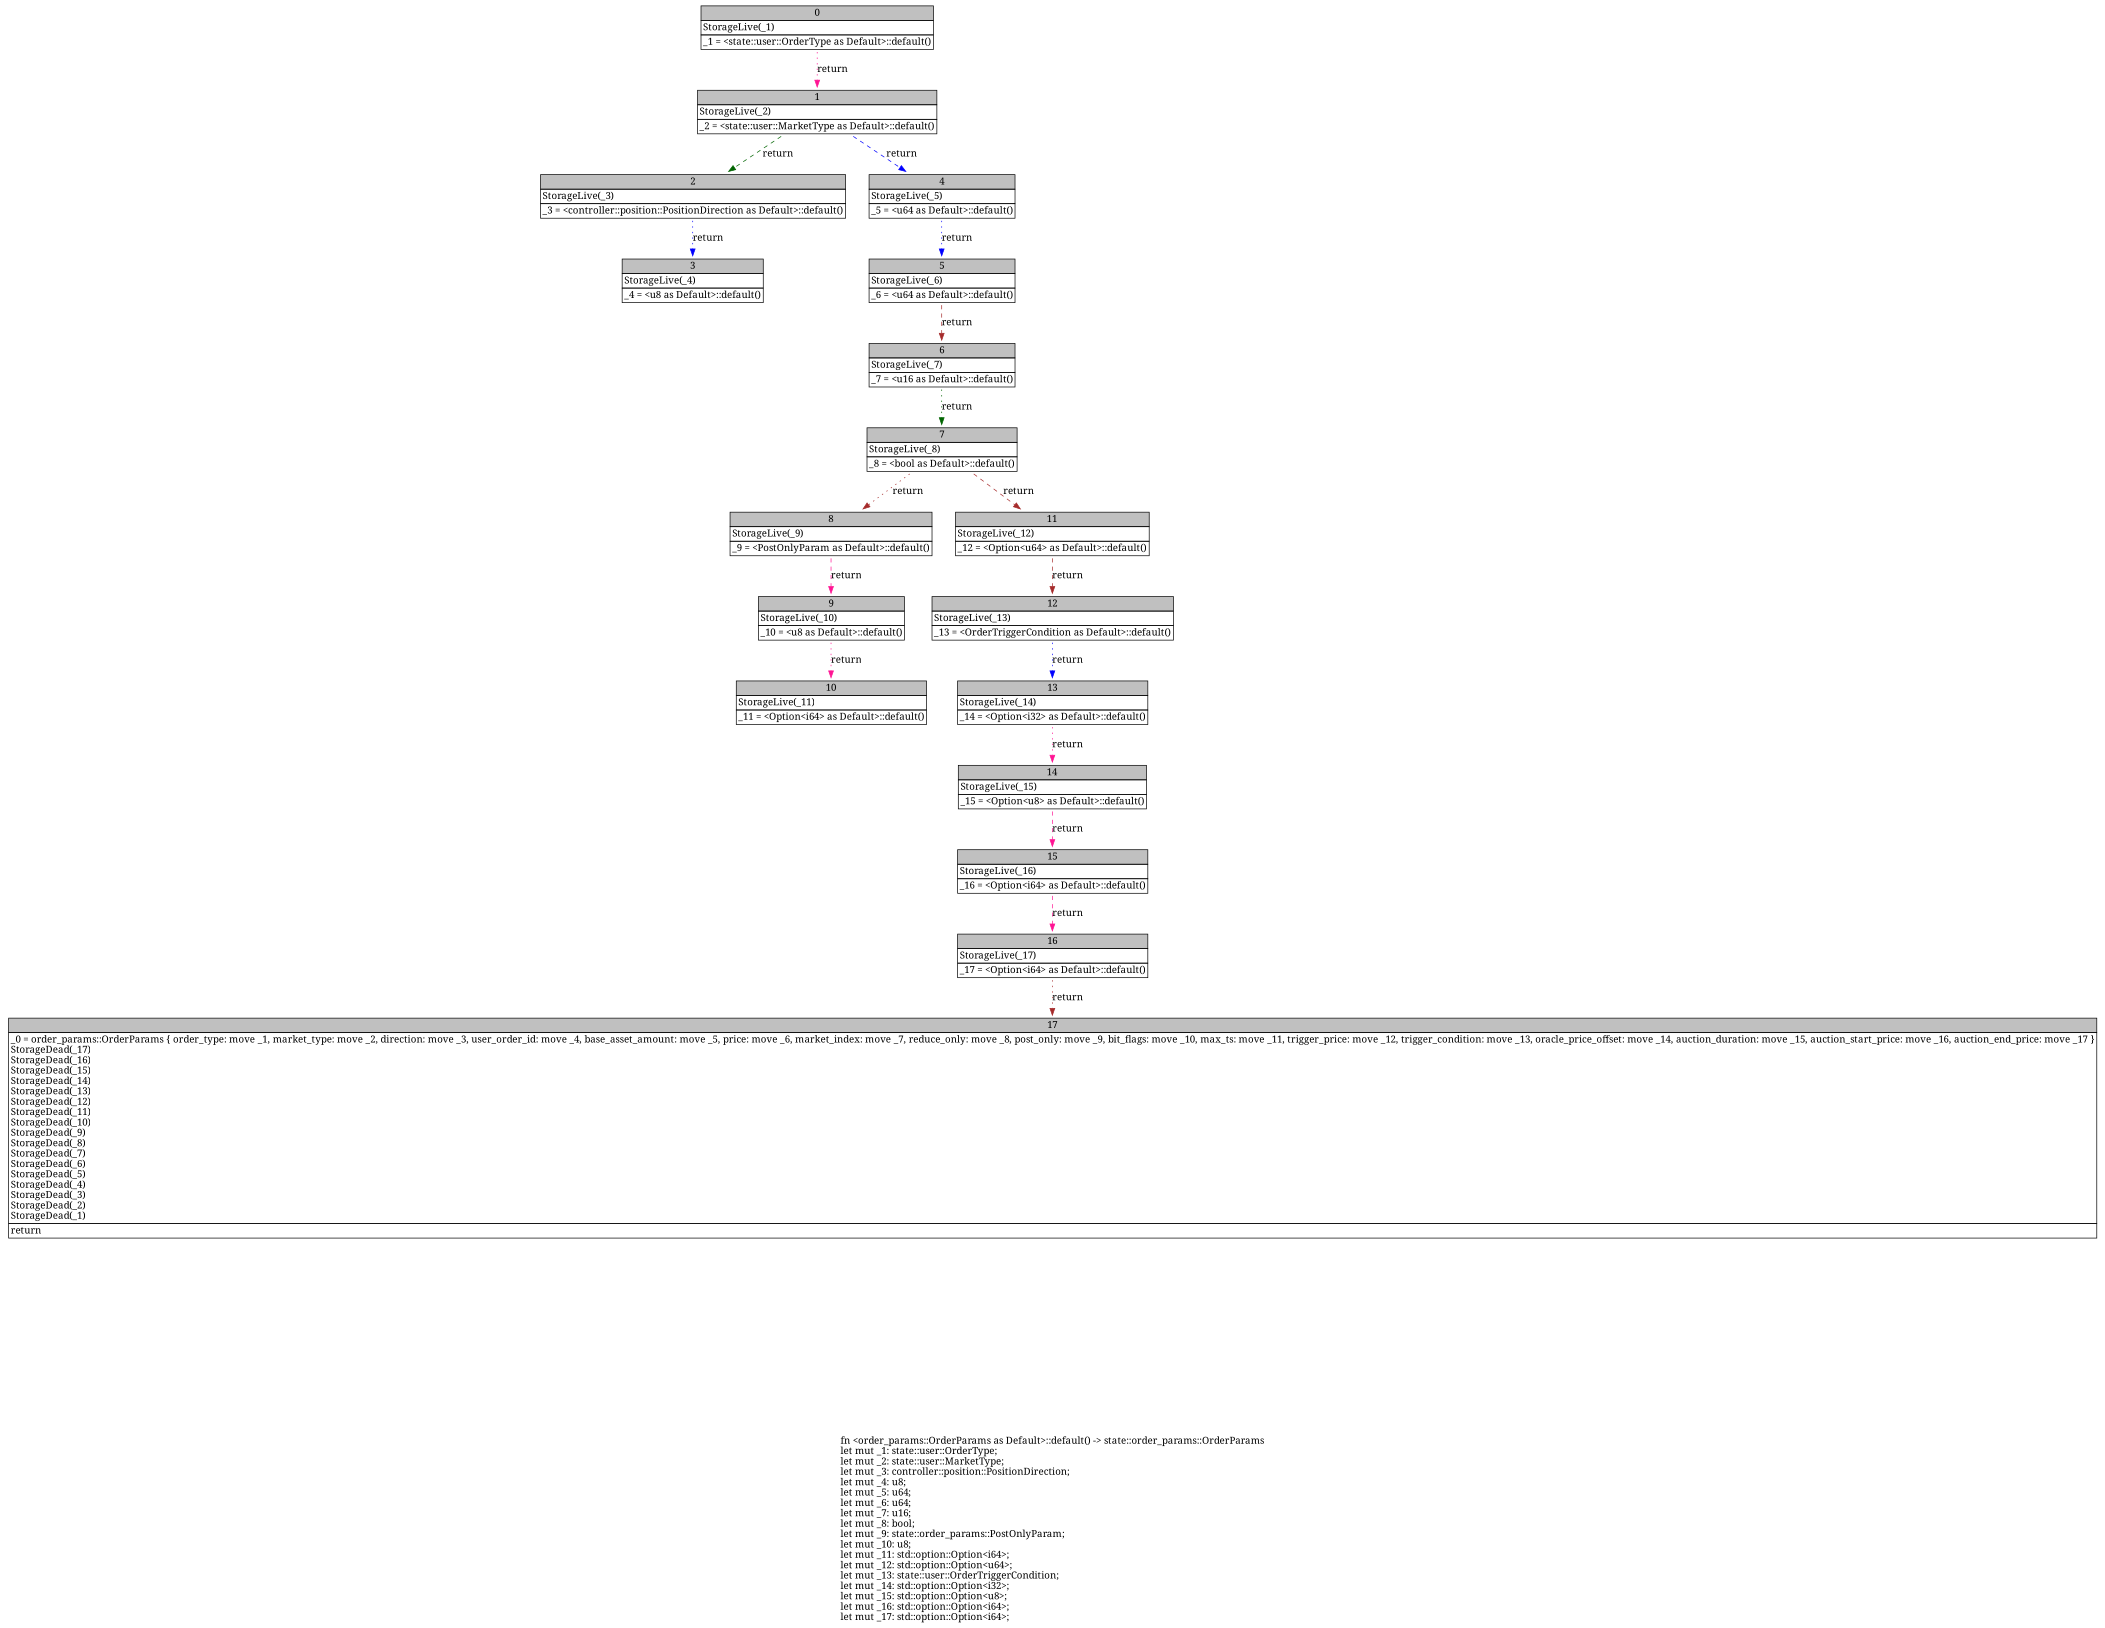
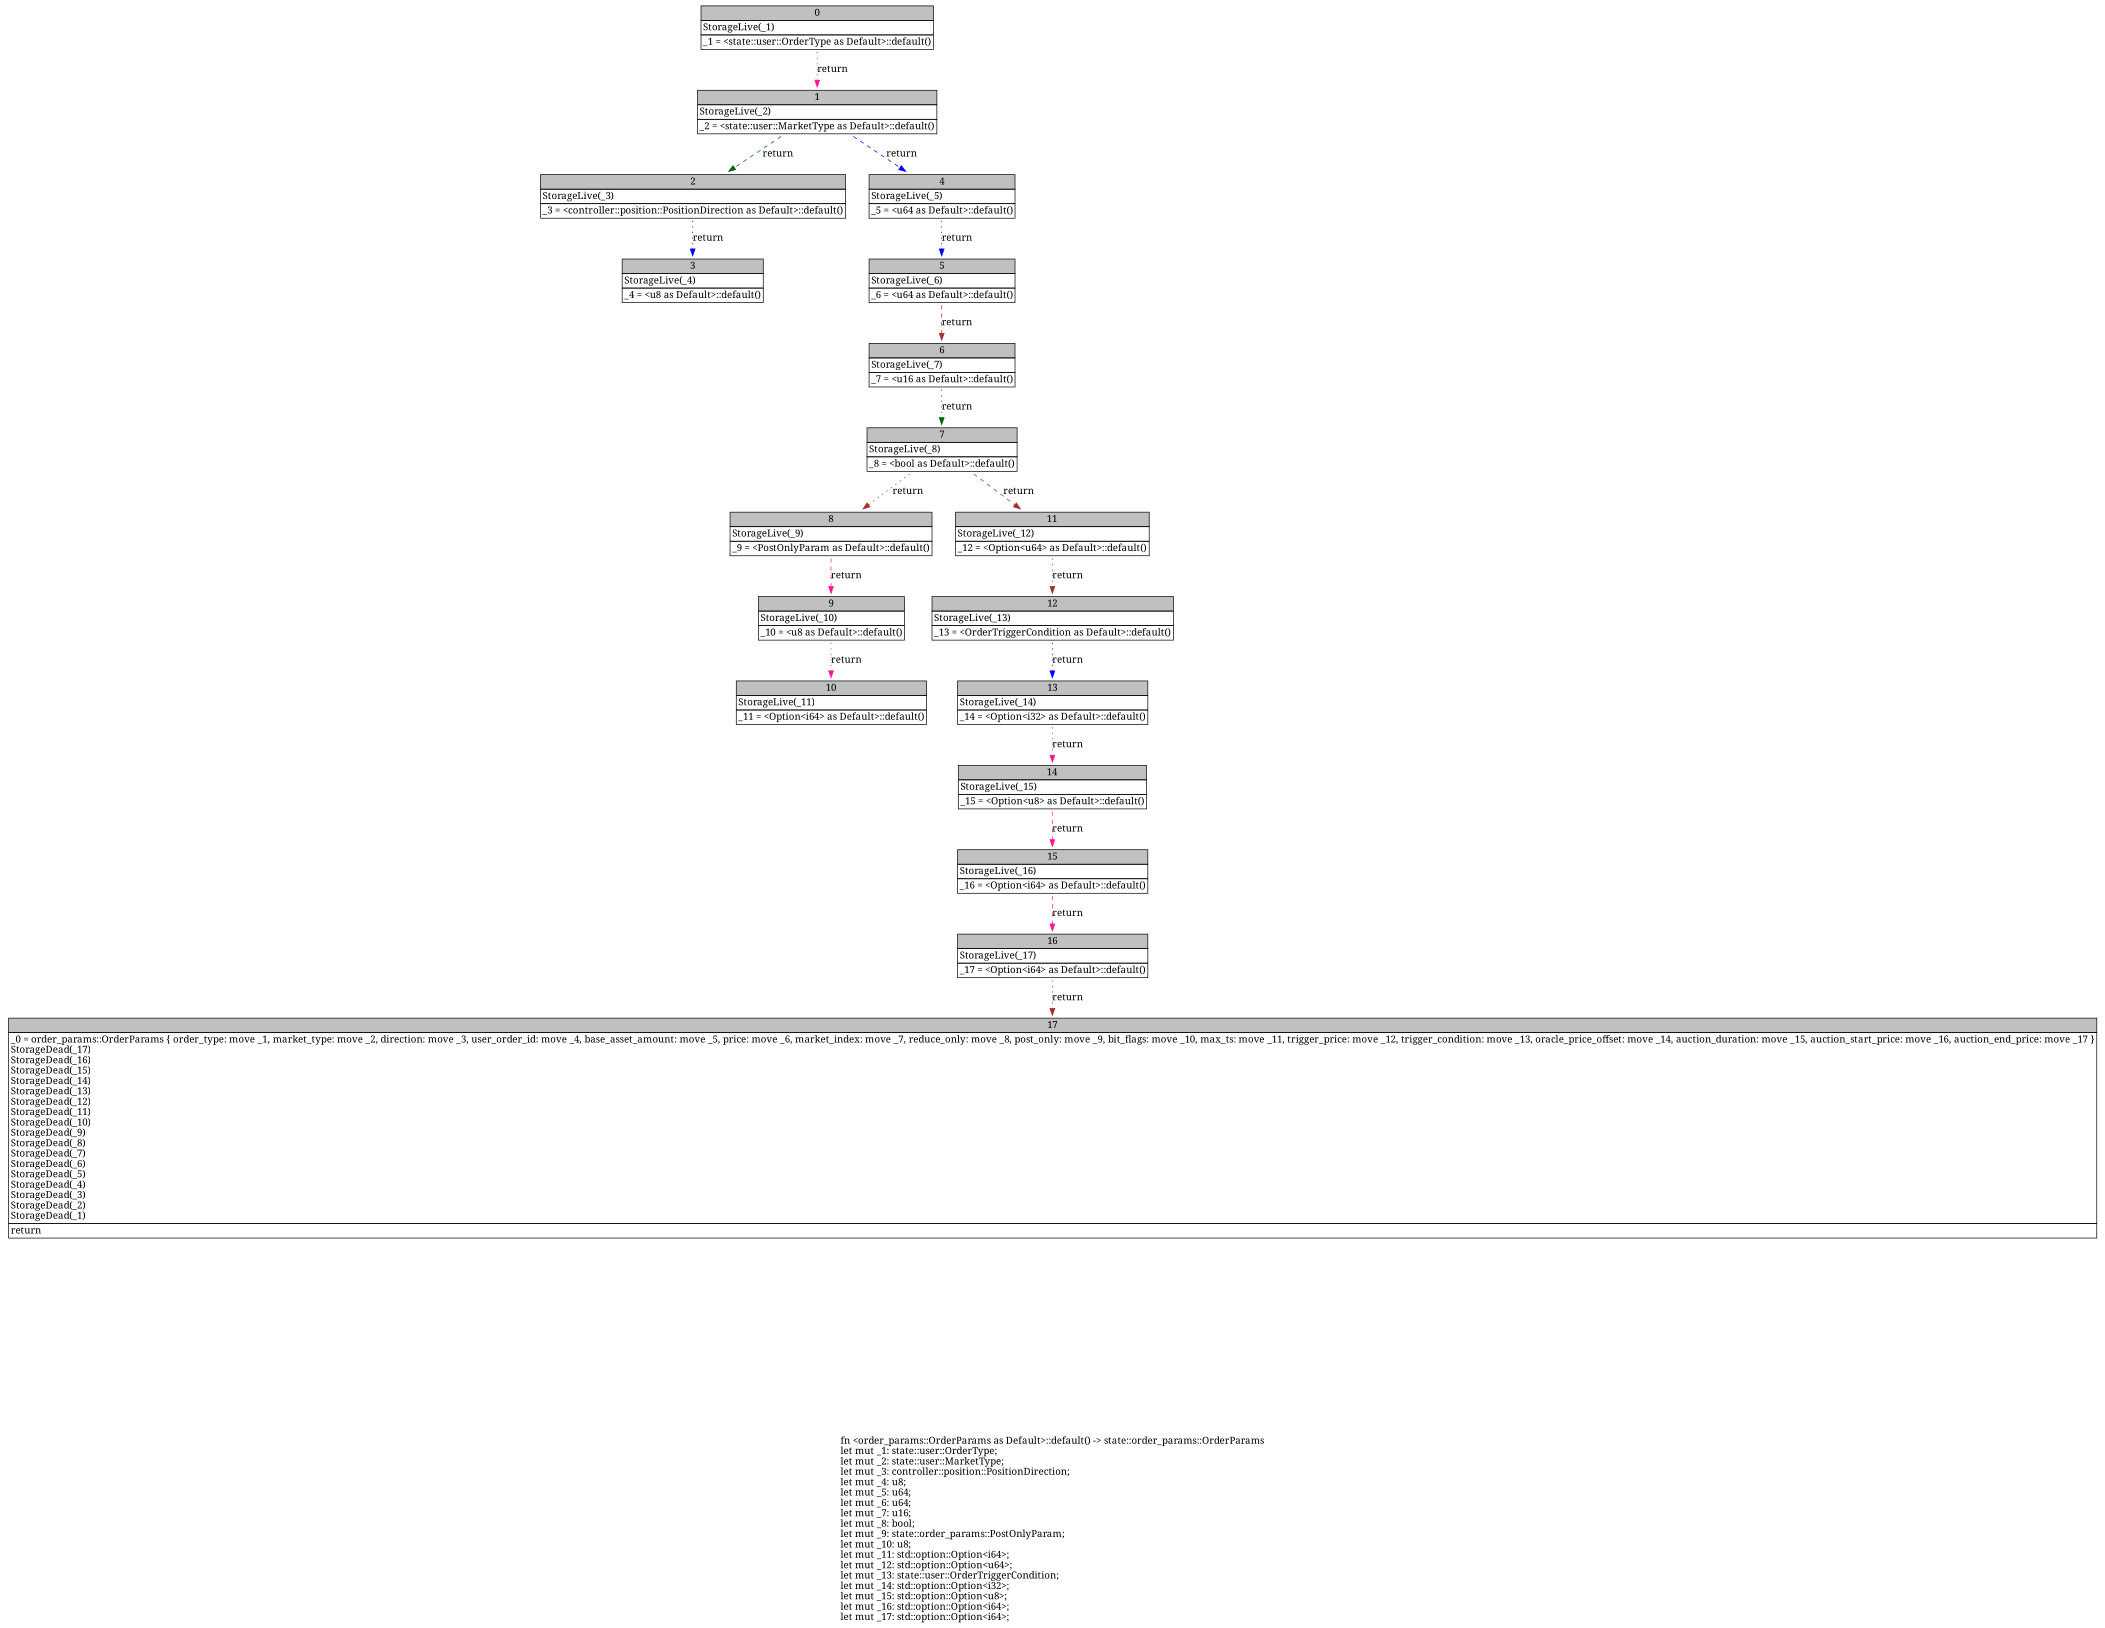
edge "11" -> "12": style dashed -> dotted
